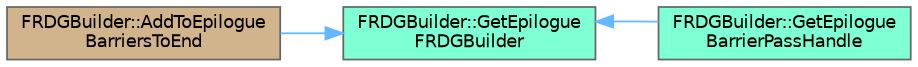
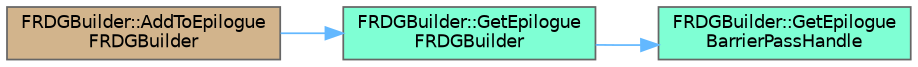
edge "FRDGBuilder::GetEpilogue BarrierPassHandle" -> "FRDGBuilder::GetEpilogue FRDGBuilder": reversed
node "FRDGBuilder::AddToEpilogue BarriersToEnd": label "FRDGBuilder::AddToEpilogue BarriersToEnd" -> "FRDGBuilder::AddToEpilogue FRDGBuilder"
